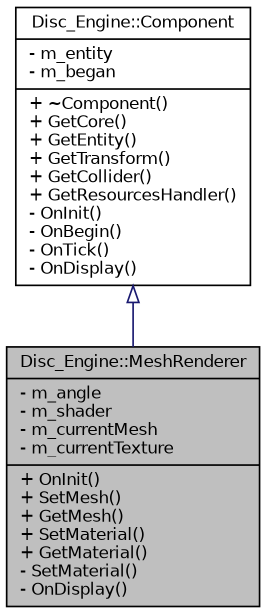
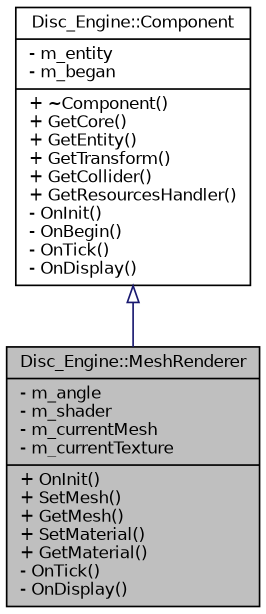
node "Disc_Engine::MeshRenderer": text "- SetMaterial()" -> "- OnTick()"
